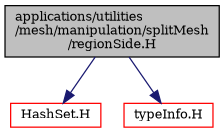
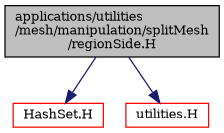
node "typeInfo.H": label "typeInfo.H" -> "utilities.H"
